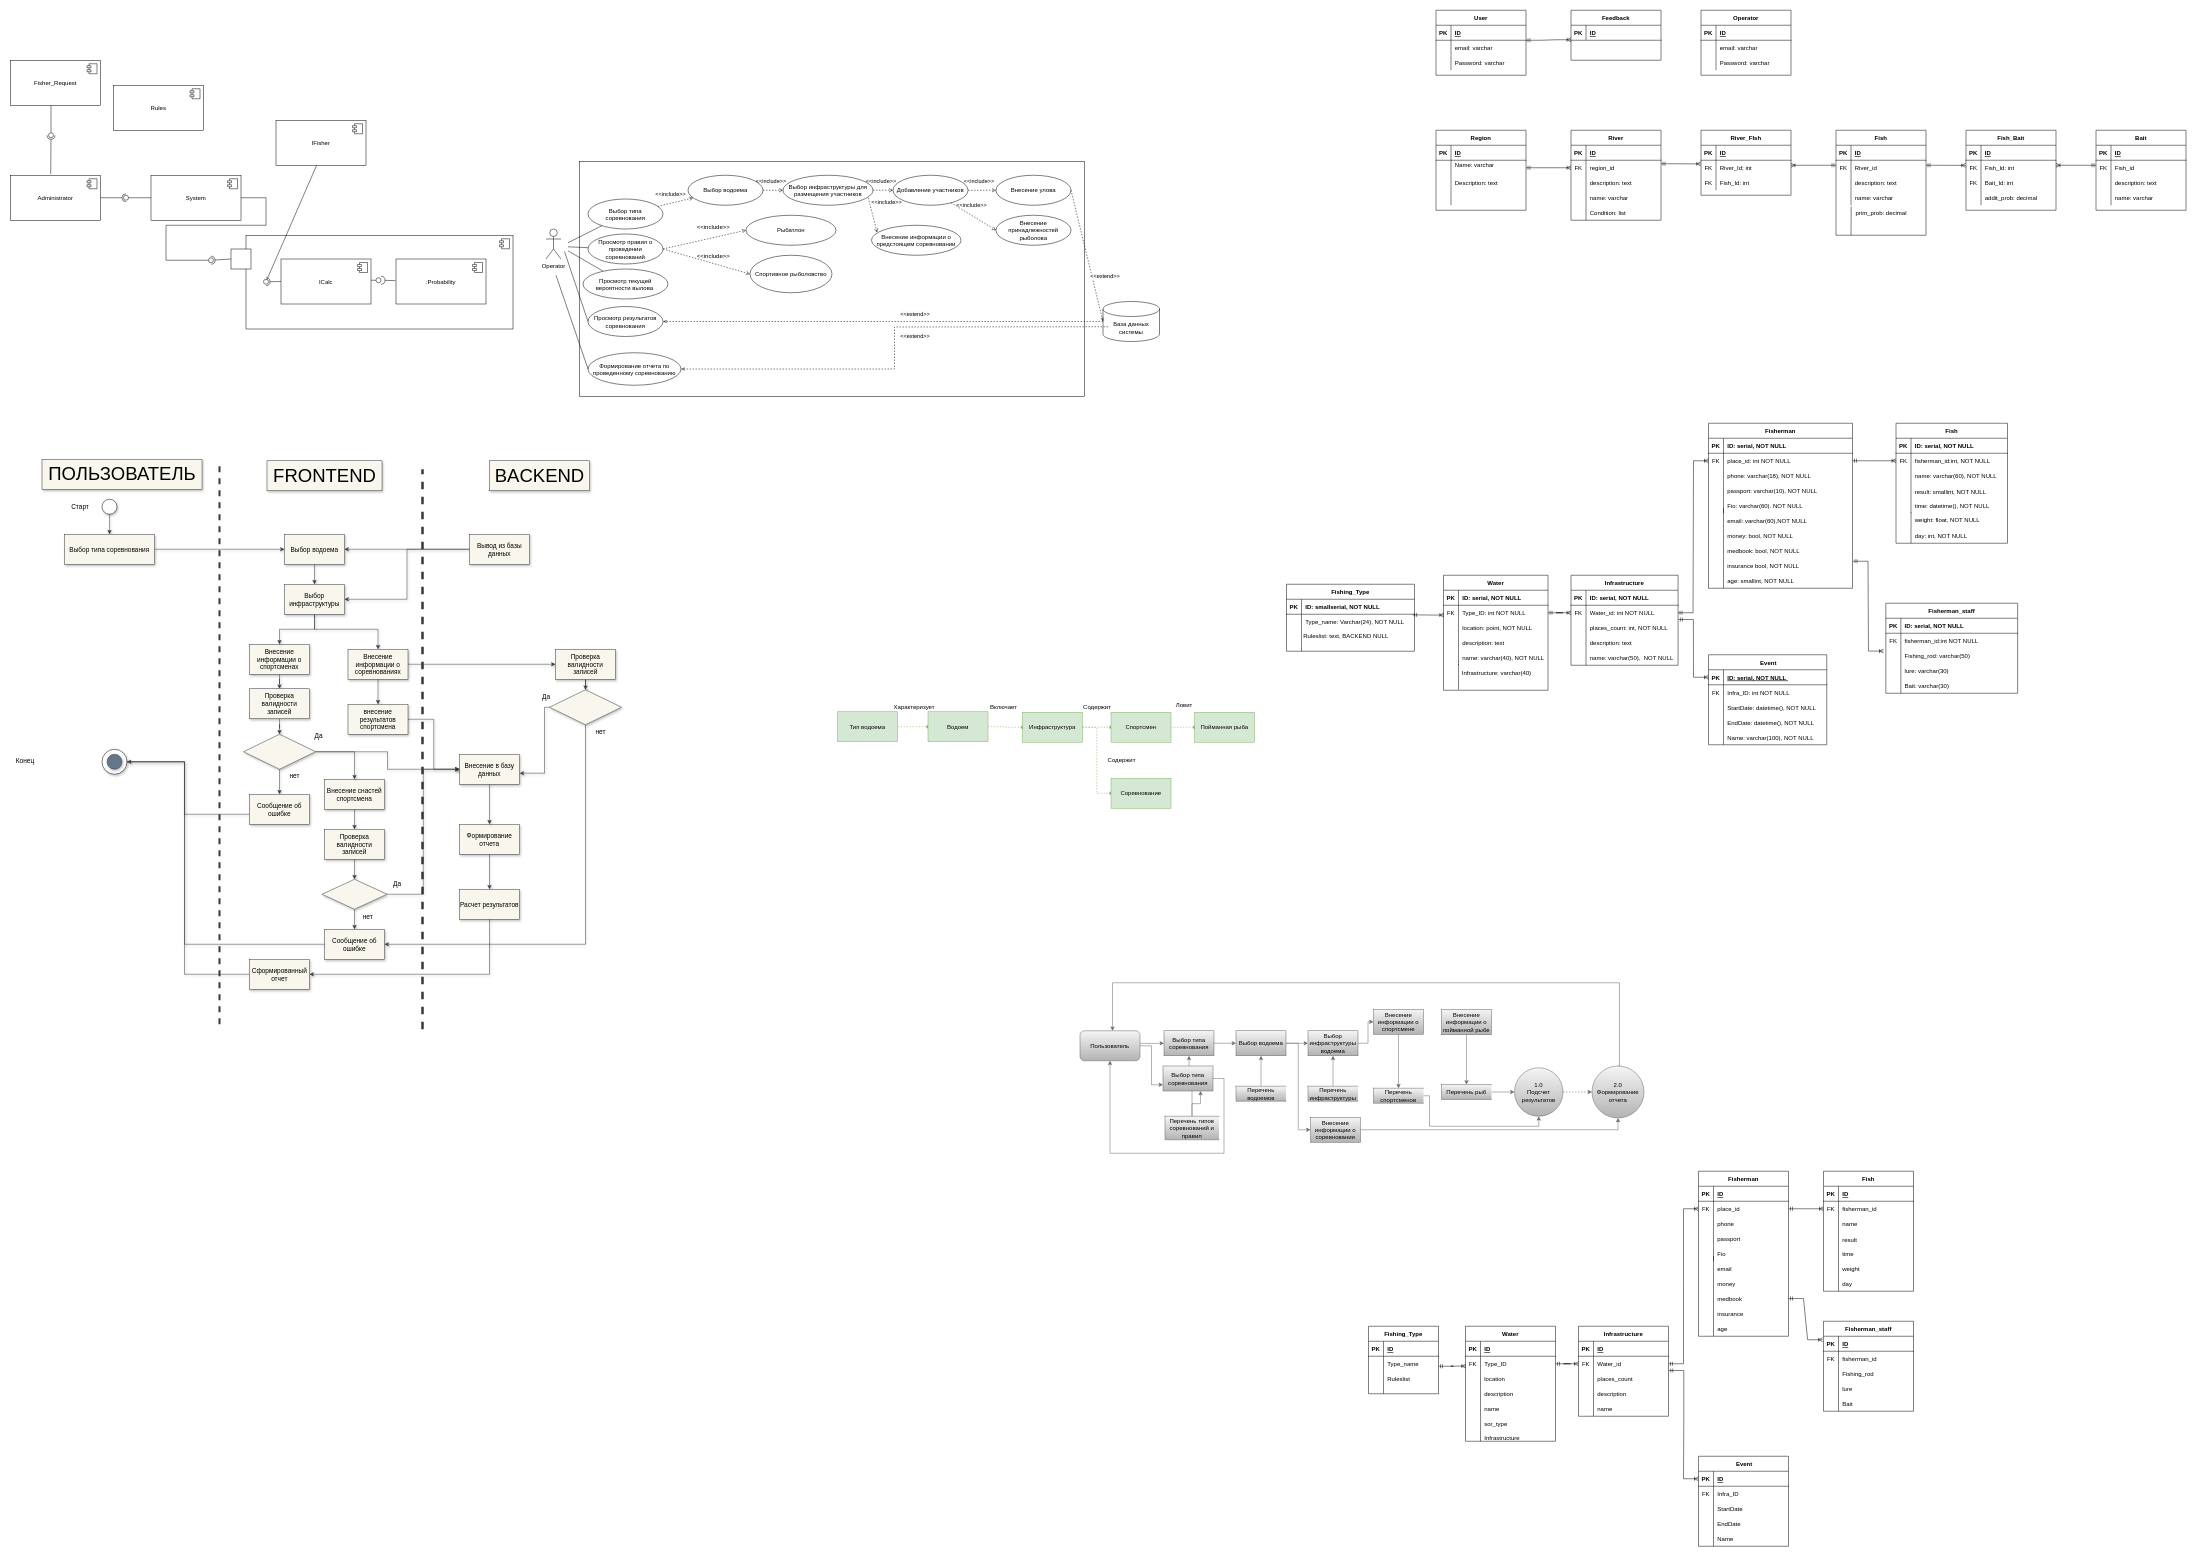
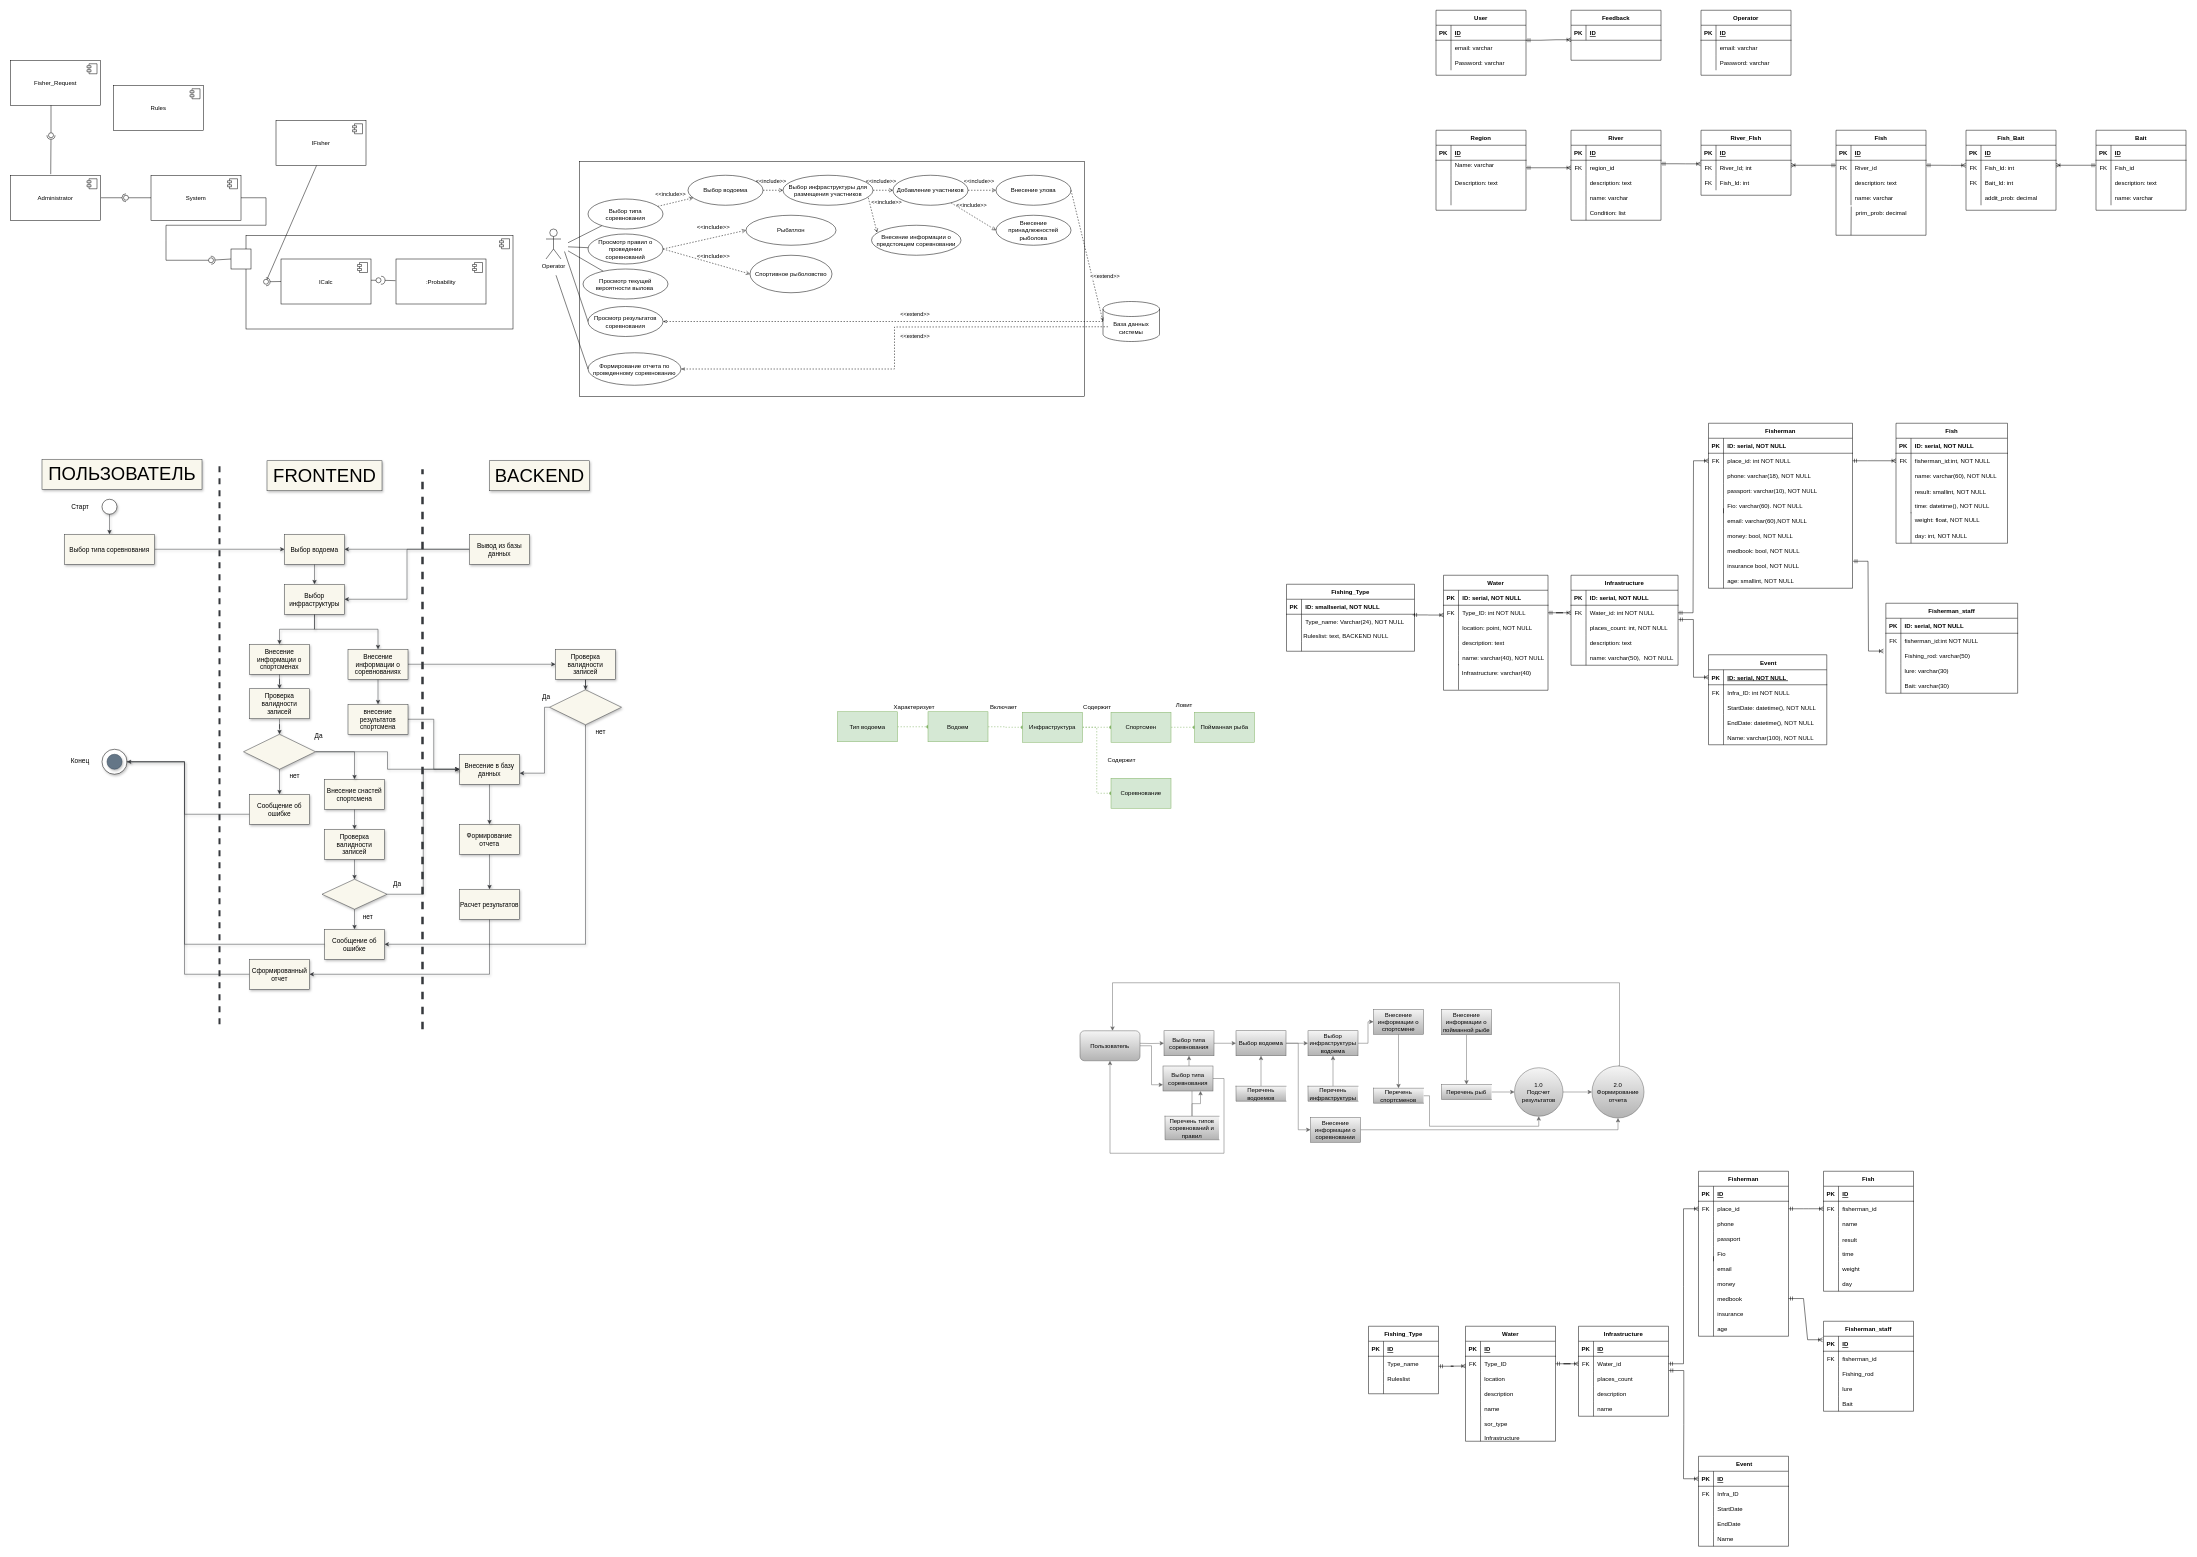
node "Конец": moved (25, 761) -> (80, 761)
edge "1.0 Подсчет результатов" -> "2.0 Формирование отчета": style dashed -> solid
